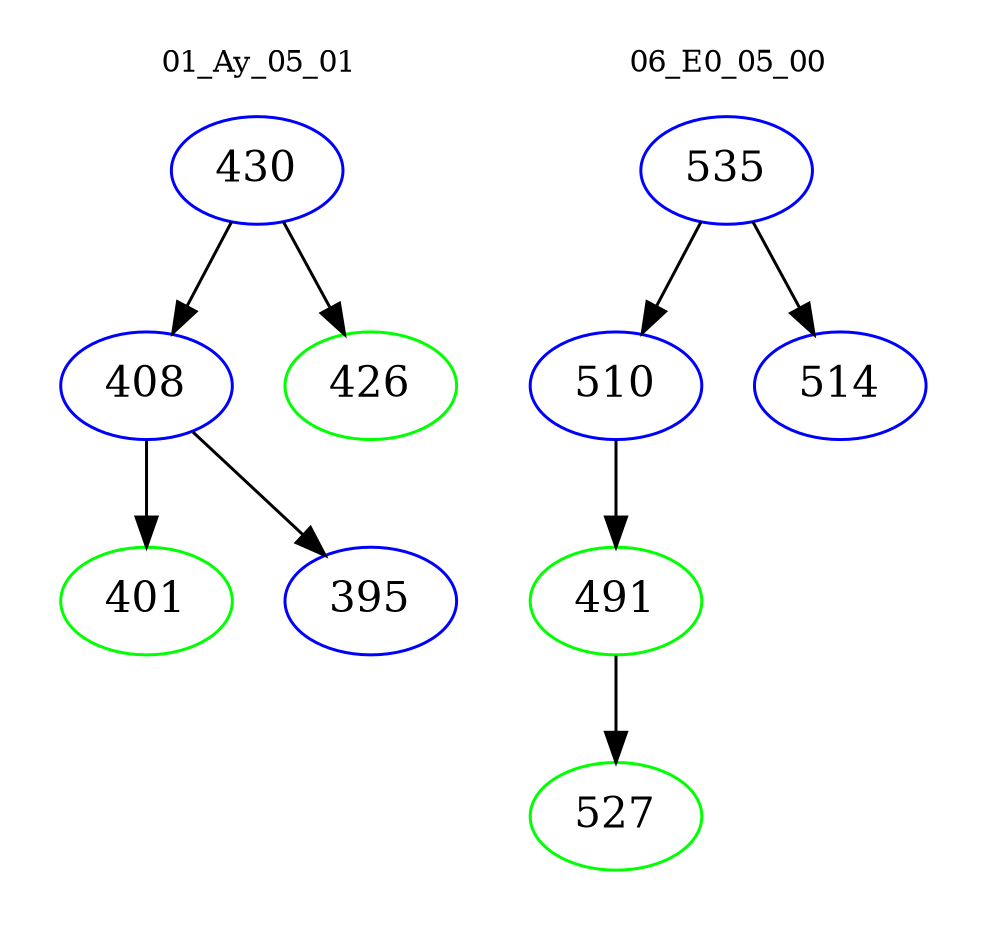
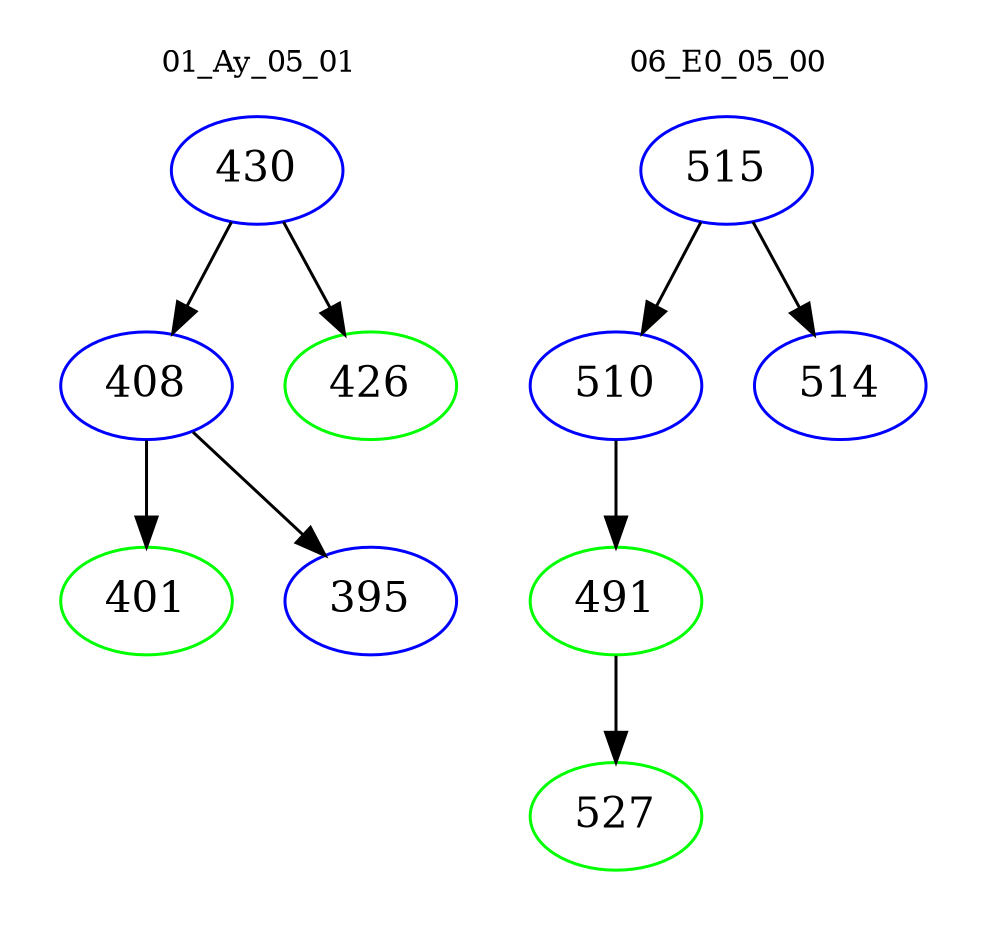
node "535": label "535" -> "515"
